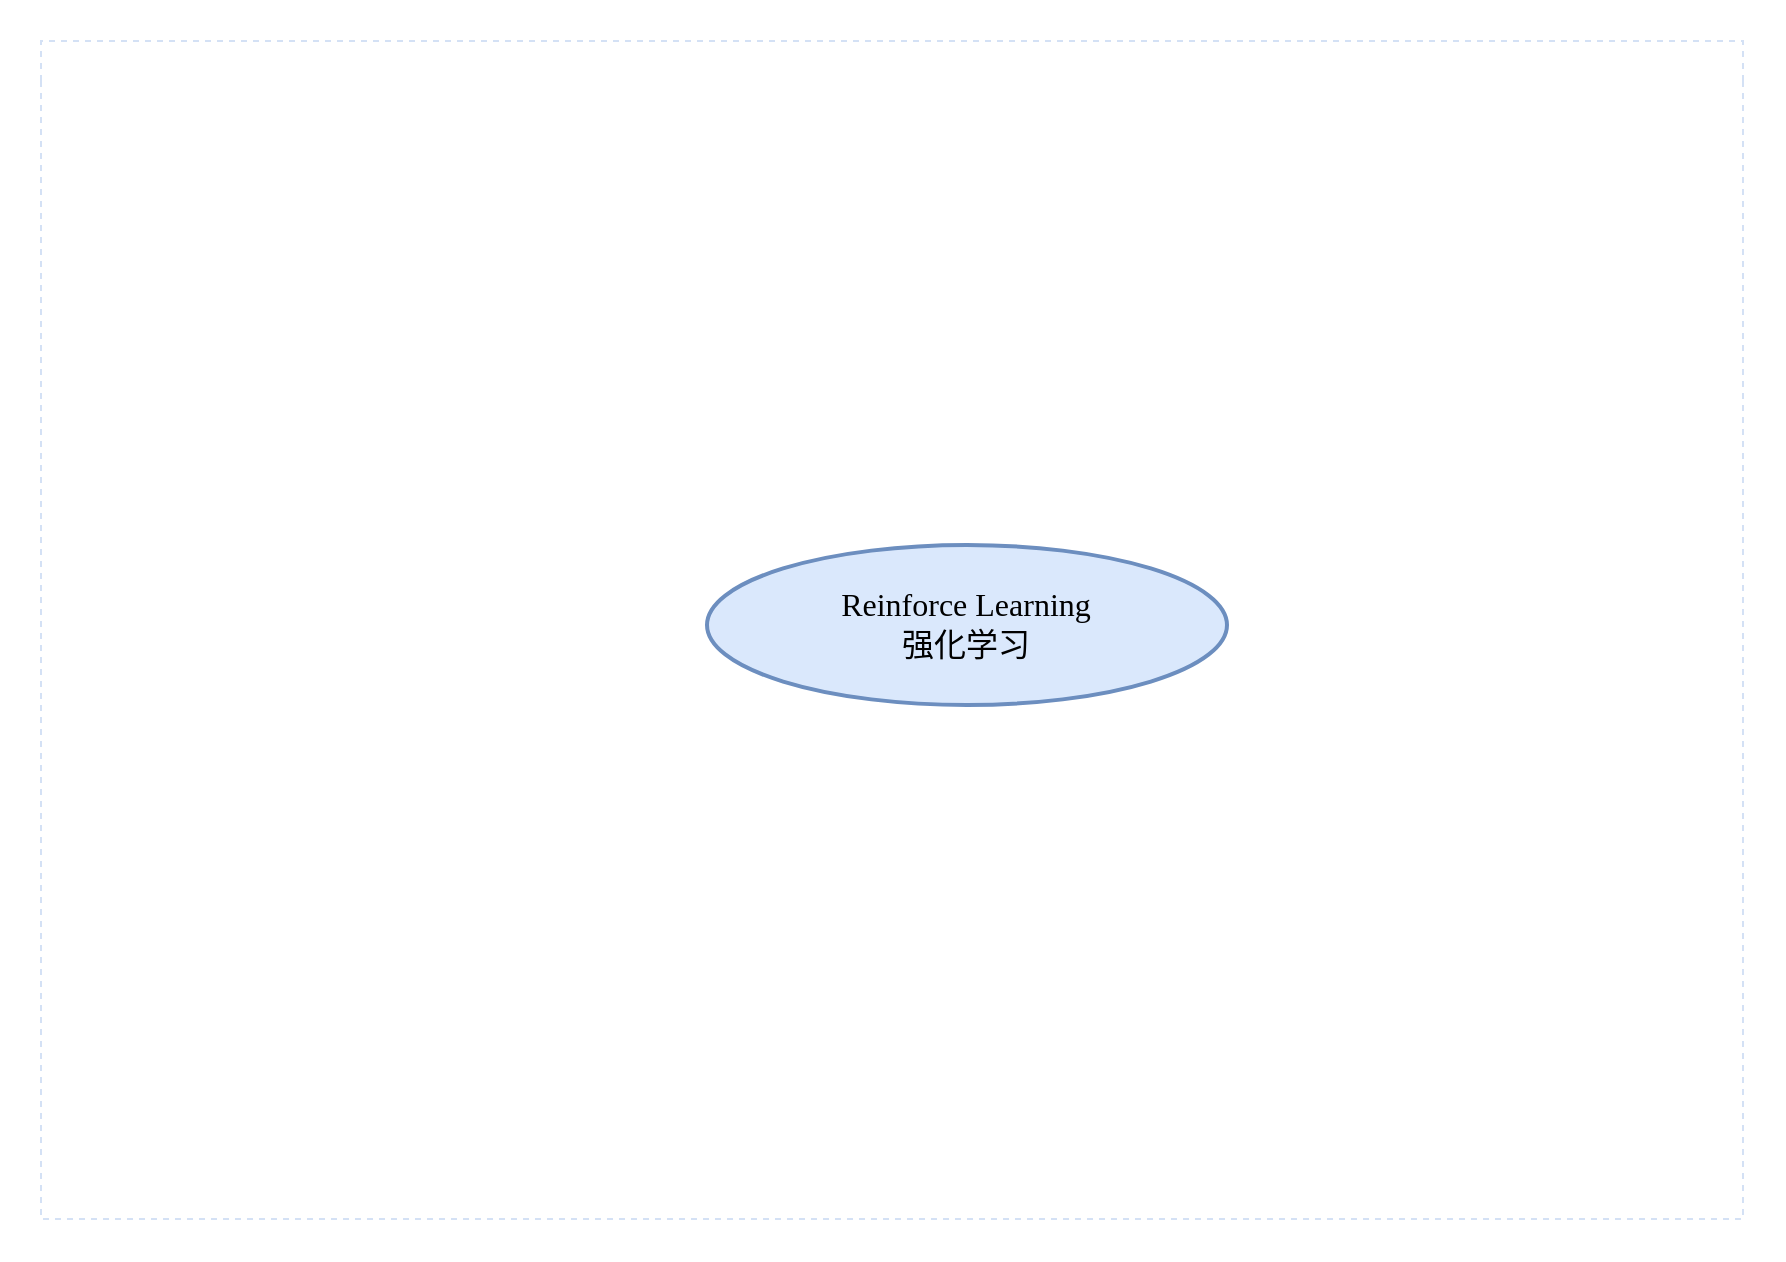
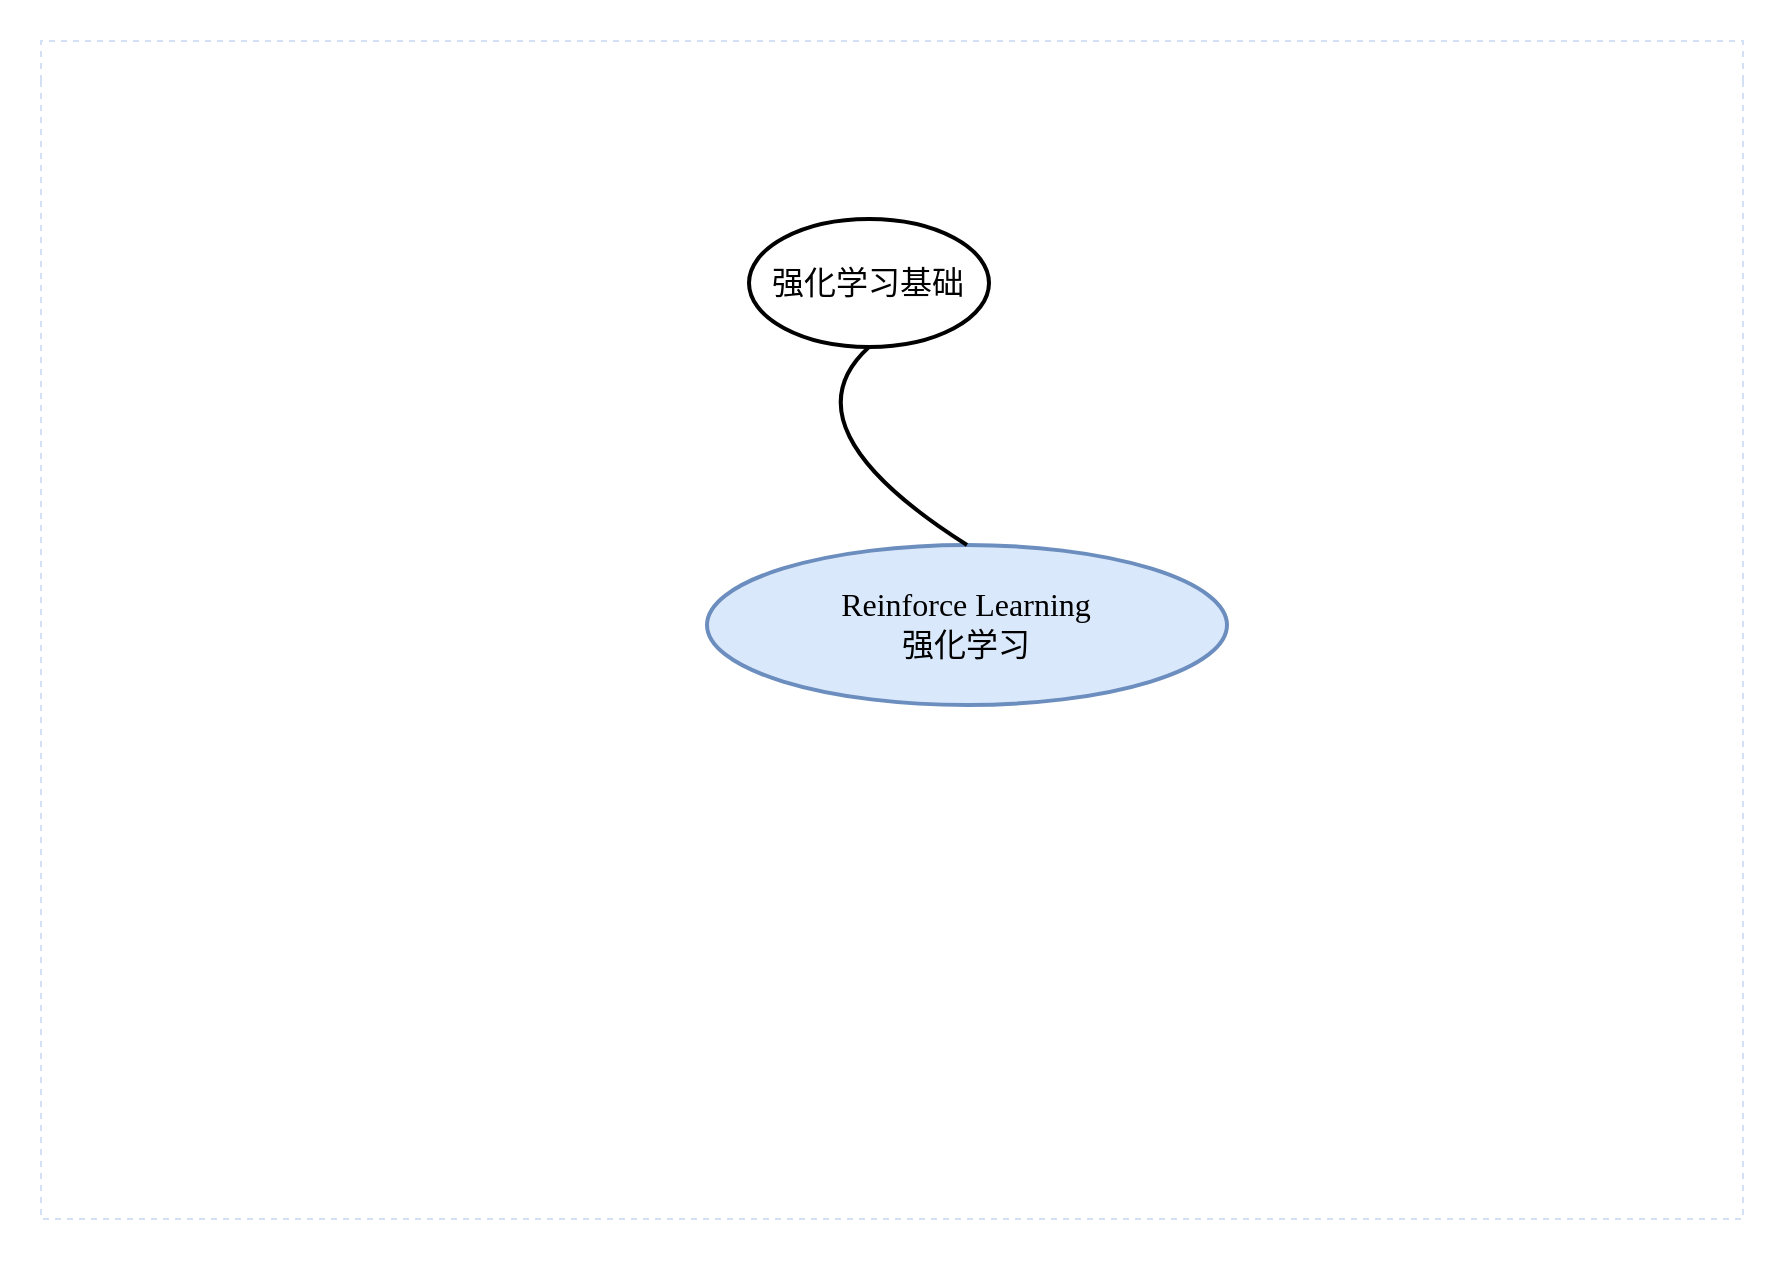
node "强化学习基础": added
edge "强化学习基础" -- "Reinforce Learning 强化学习": added
